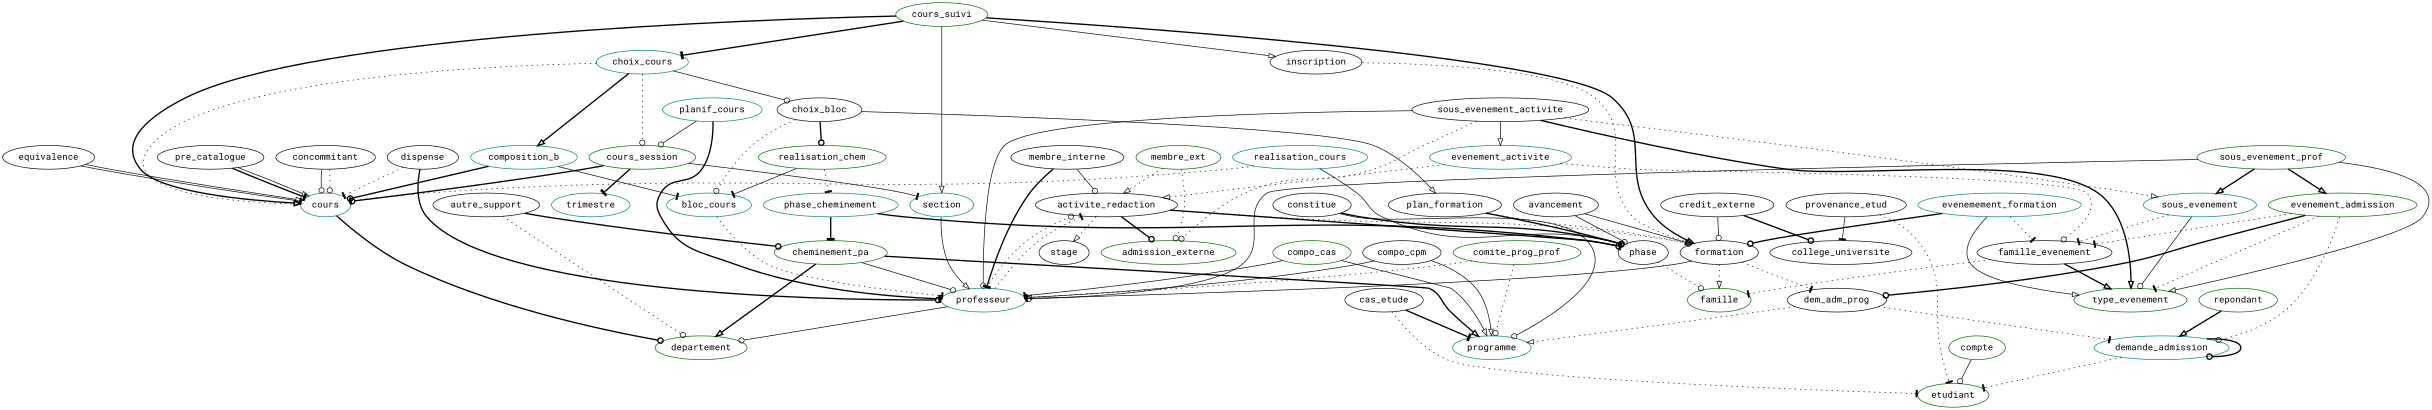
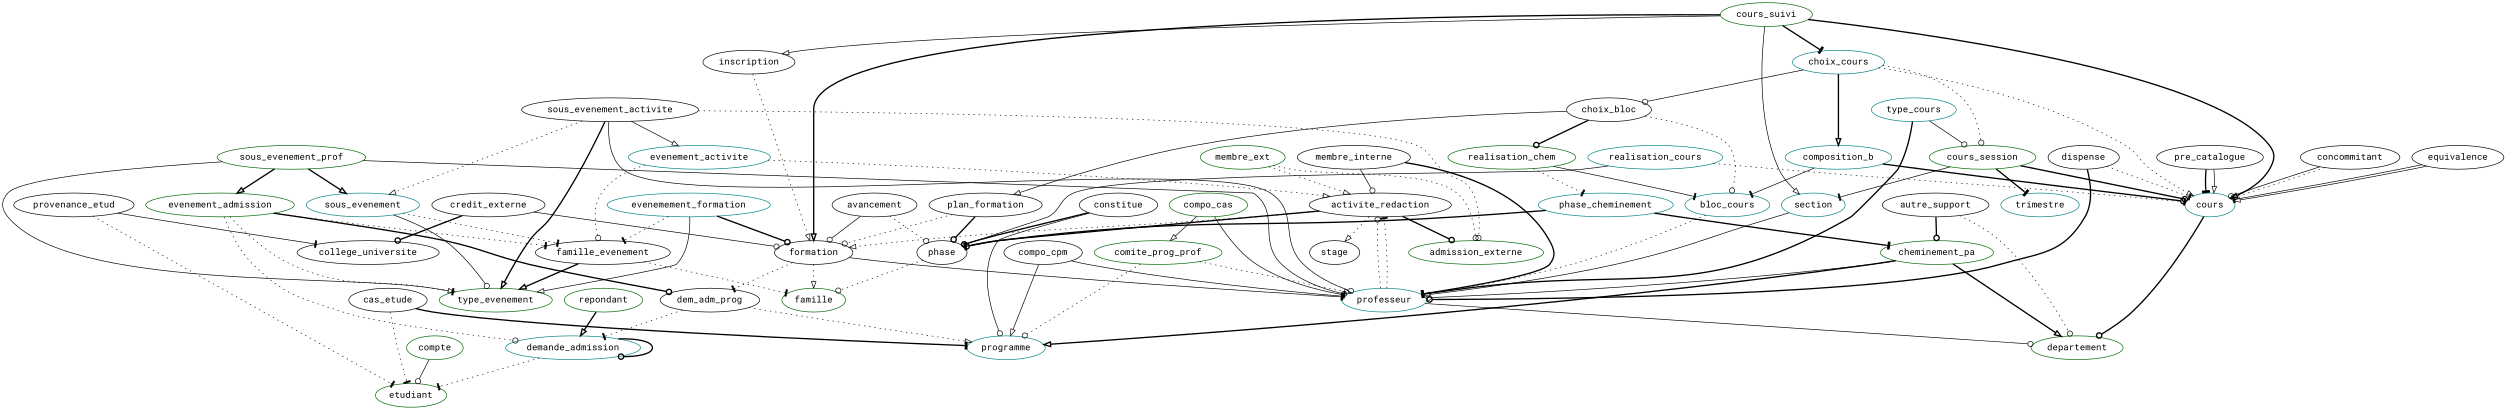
node "planif_cours": label "planif_cours" -> "type_cours"
edge "avancement" -> "phase": style solid -> dotted
edge "compo_cas" -> "programme": now "compo_cas" -> "comite_prog_prof"
